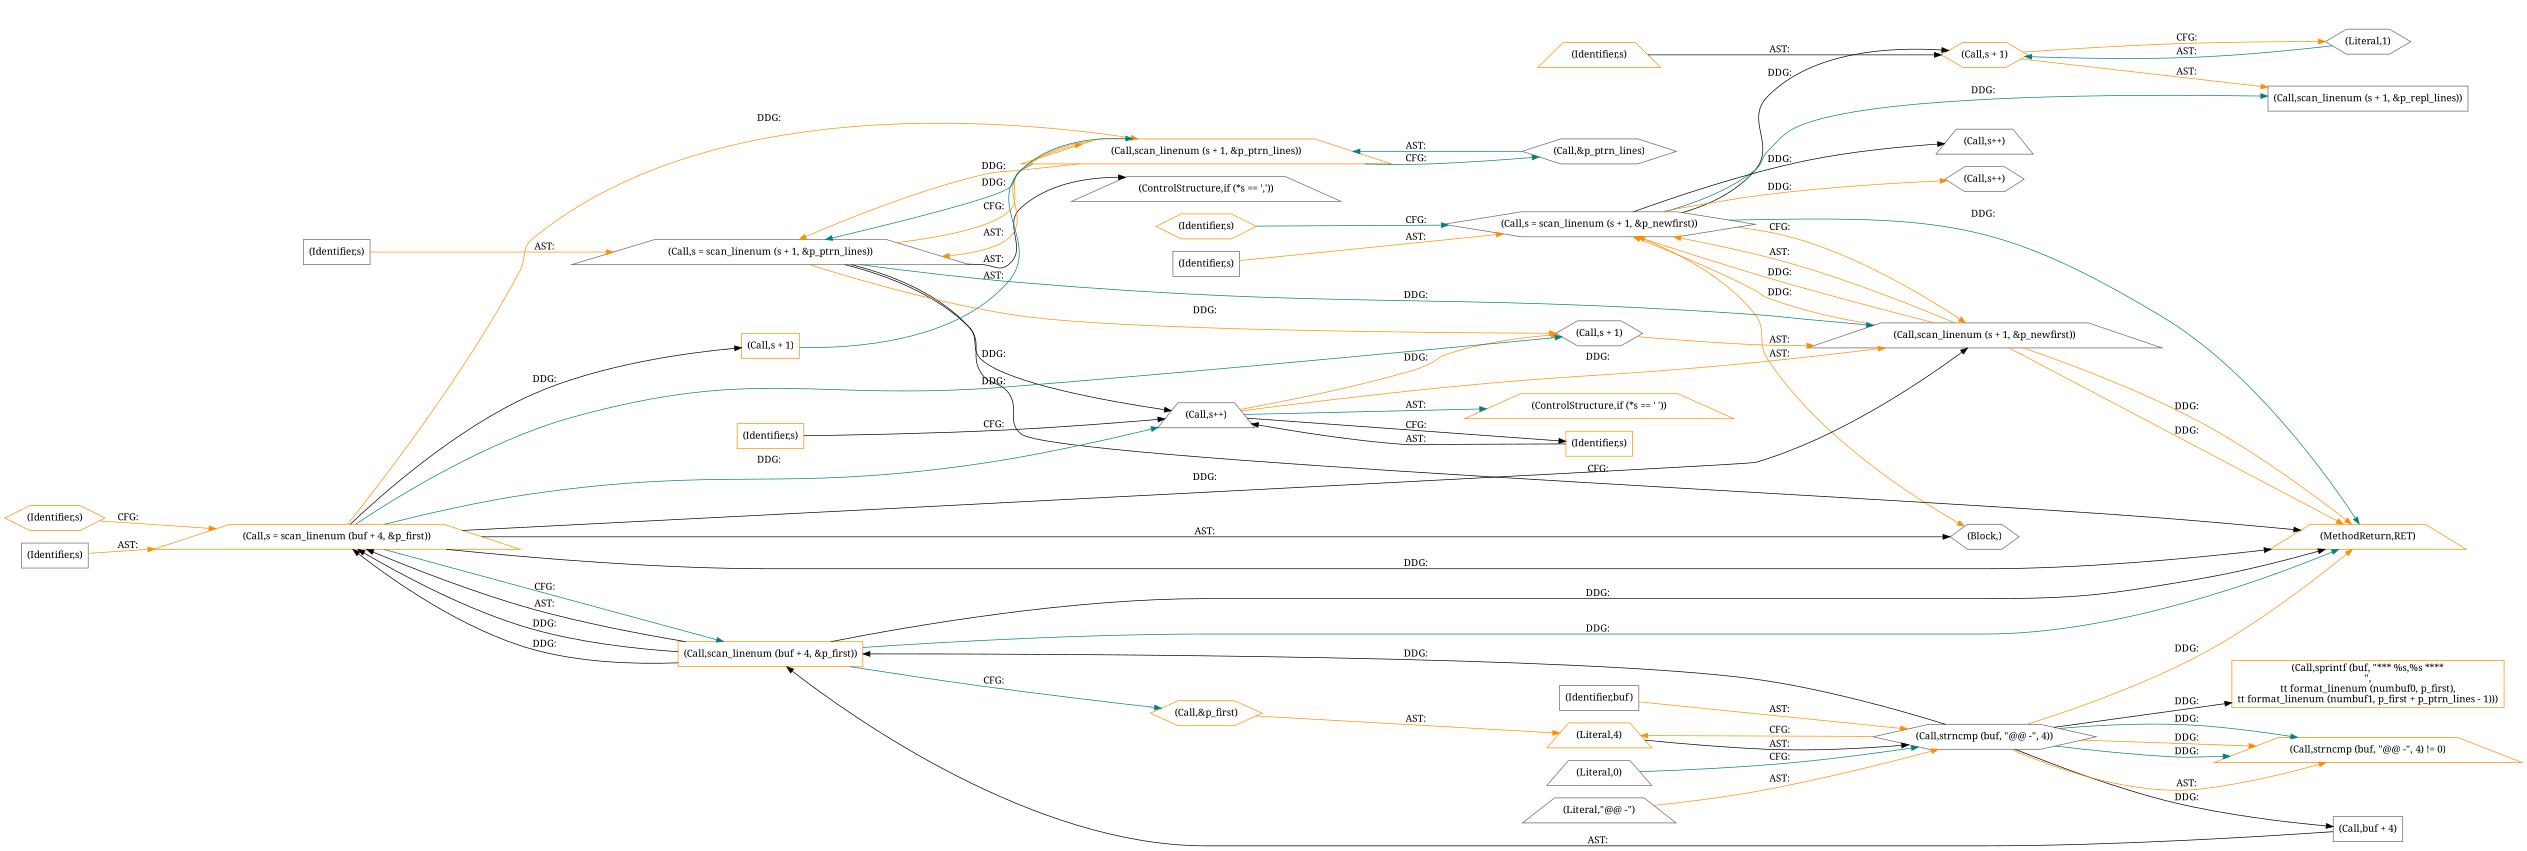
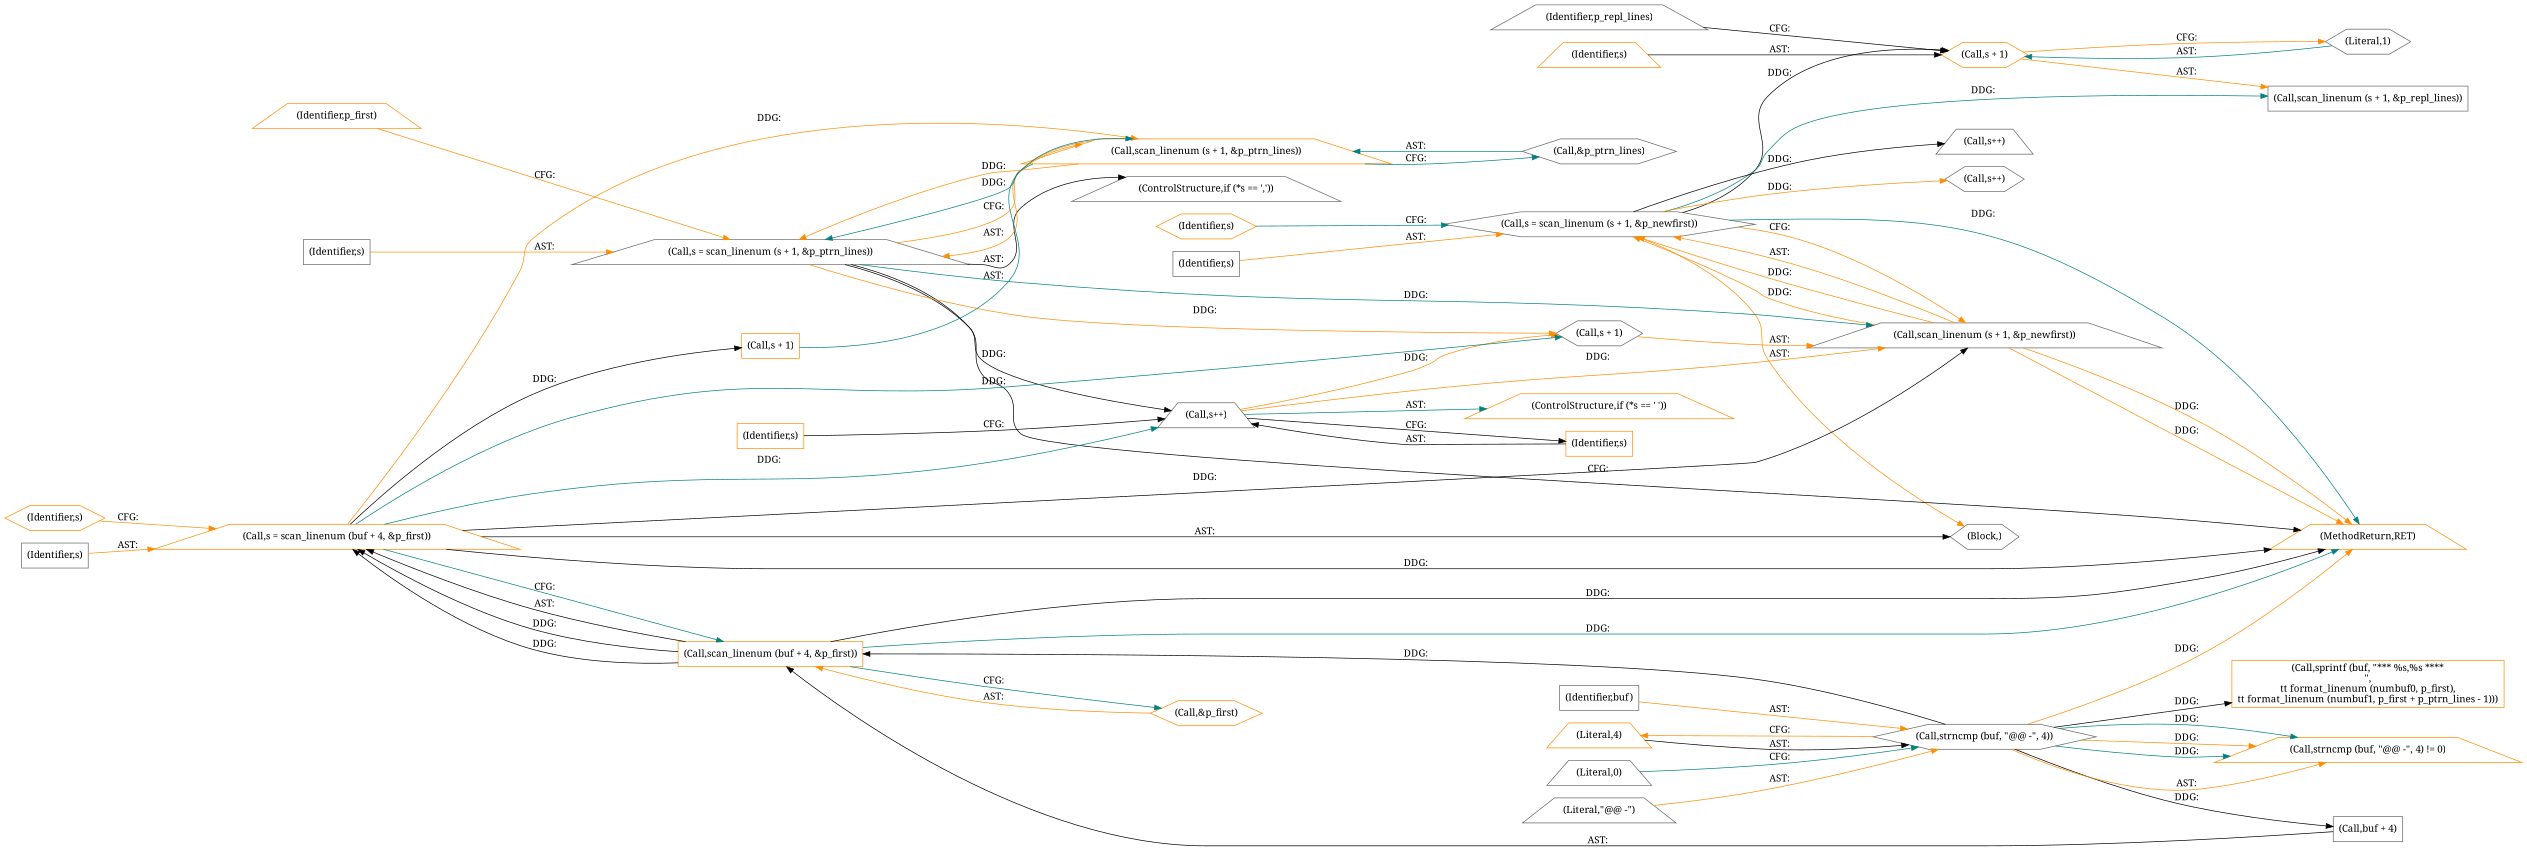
node "(Identifier,p_repl_lines)": added
node "(Identifier,p_first)": added
edge "(Call,&p_first)" -> "(Literal,4)": now "(Call,&p_first)" -> "(Call,scan_linenum (buf + 4, &p_first))"
